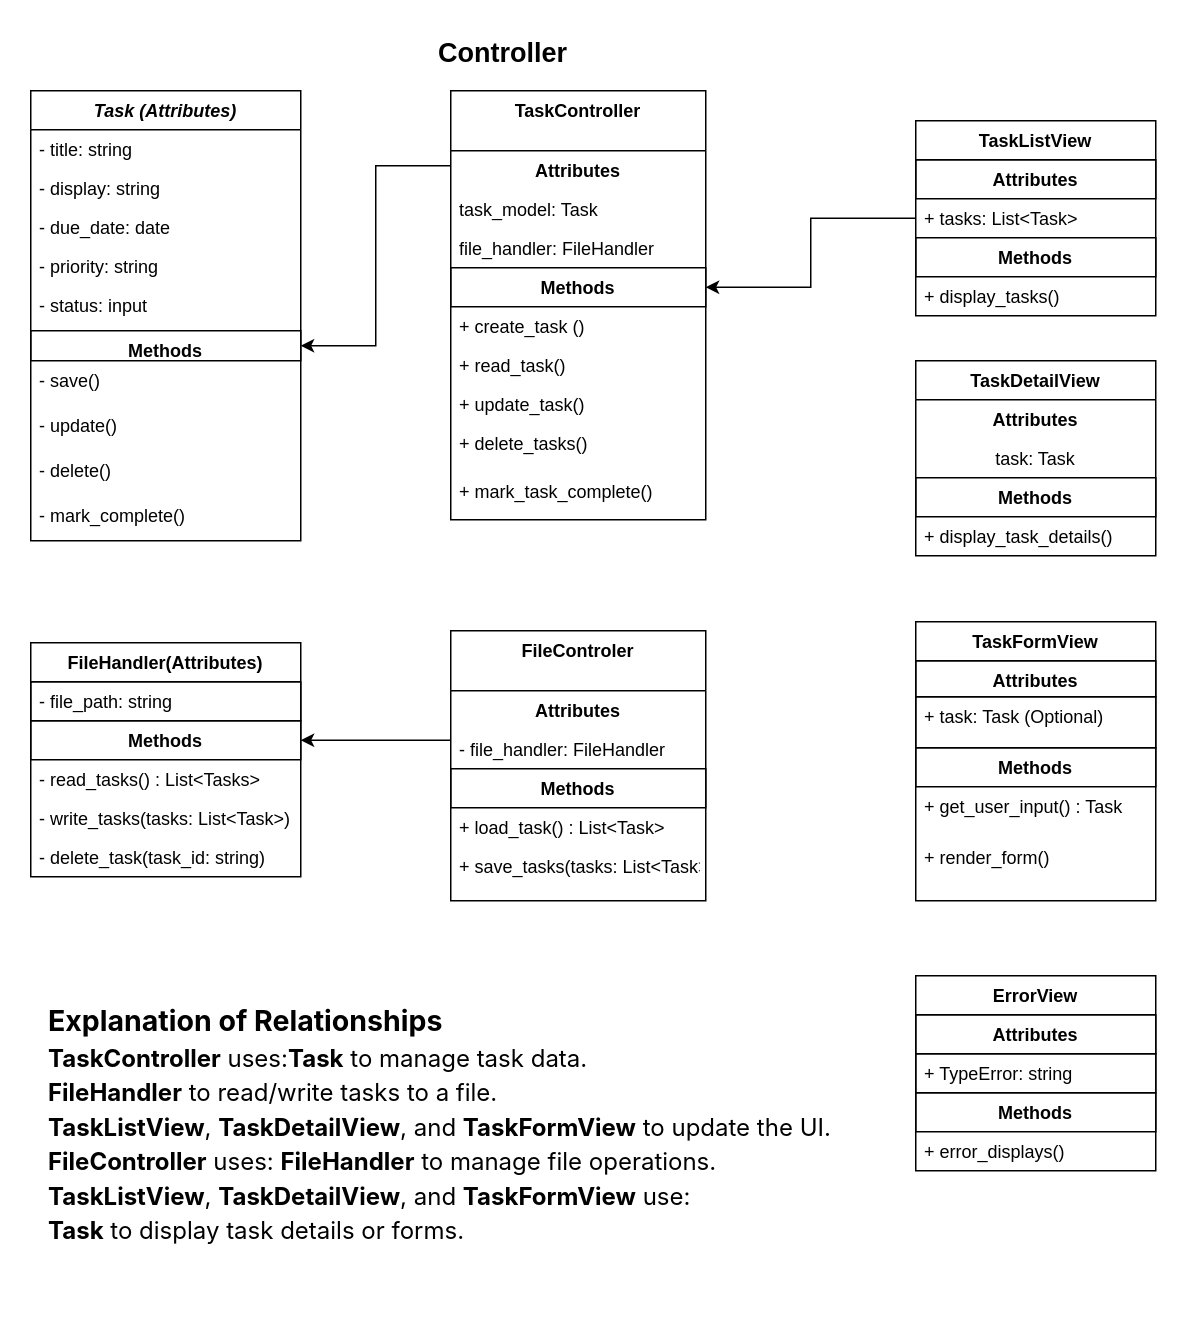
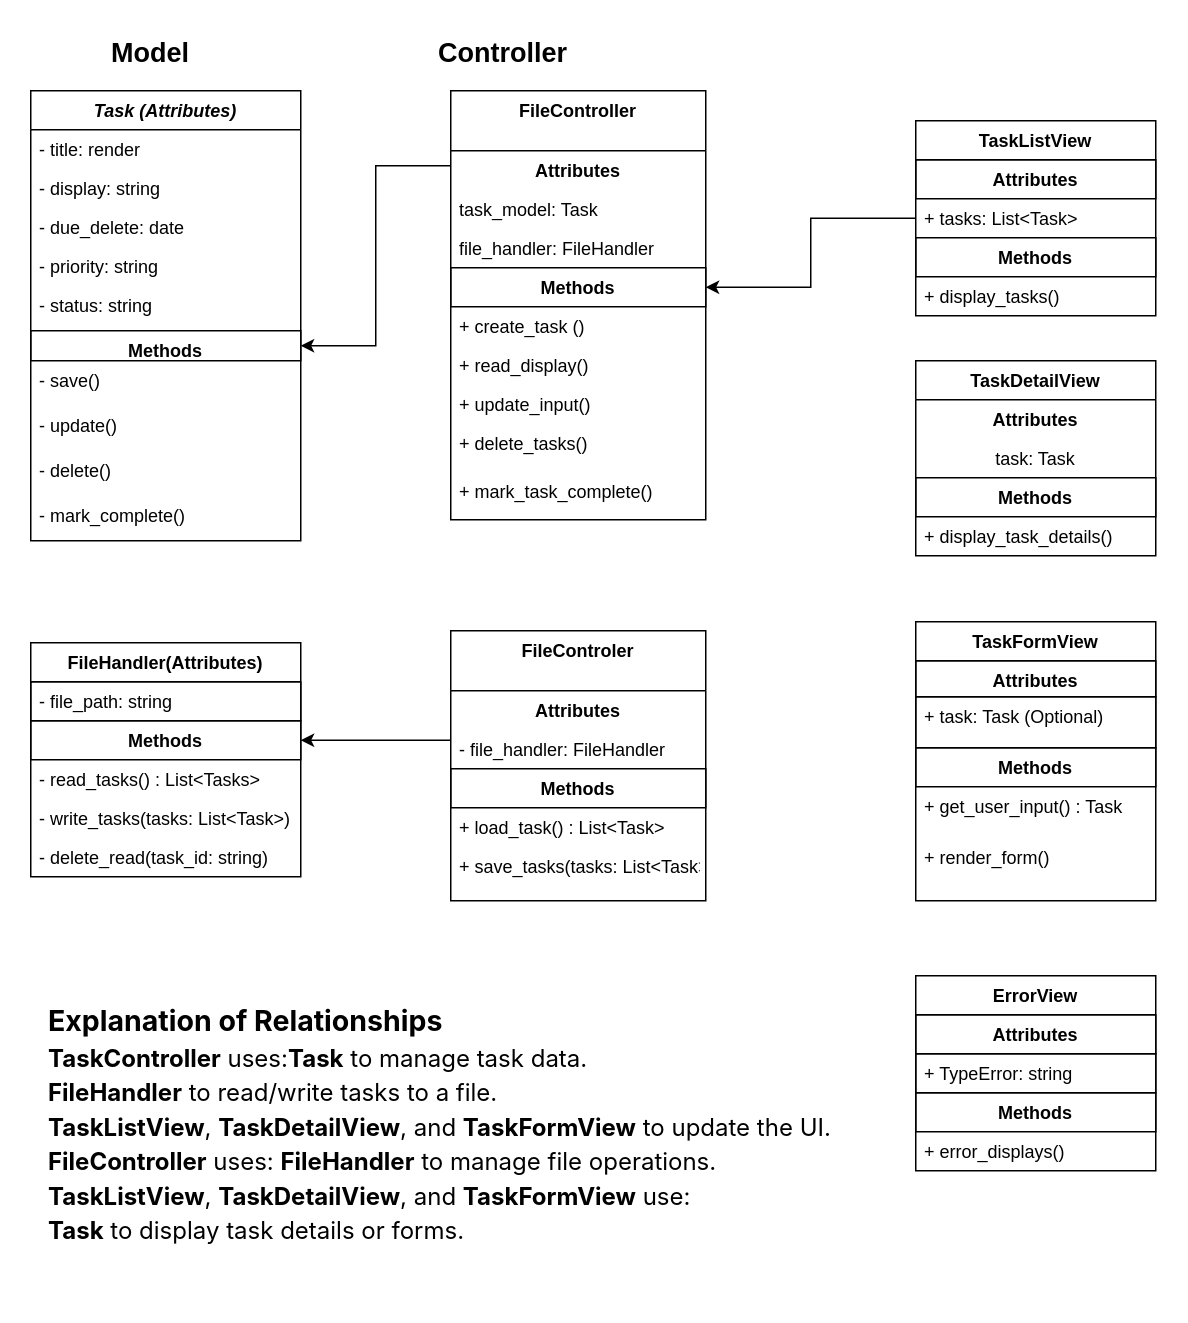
node "Model": added
node "TaskController": label "TaskController" -> "FileController"
node "- title: string": label "- title: string" -> "- title: render"
node "- due_date: date": label "- due_date: date" -> "- due_delete: date"
node "- status: input": label "- status: input" -> "- status: string"
node "+ read_task()": label "+ read_task()" -> "+ read_display()"
node "+ update_task()": label "+ update_task()" -> "+ update_input()"
node "- delete_task(task_id: string)": label "- delete_task(task_id: string)" -> "- delete_read(task_id: string)"
